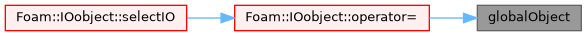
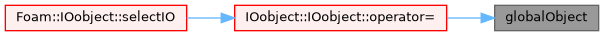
node "Foam::IOobject::operator=": label "Foam::IOobject::operator=" -> "IOobject::IOobject::operator="
